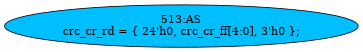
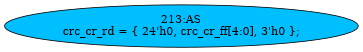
node "513:AS crc_cr_rd = { 24'h0, crc_cr_ff[4:0], 3'h0 };": label "513:AS crc_cr_rd = { 24'h0, crc_cr_ff[4:0], 3'h0 };" -> "213:AS crc_cr_rd = { 24'h0, crc_cr_ff[4:0], 3'h0 };"
